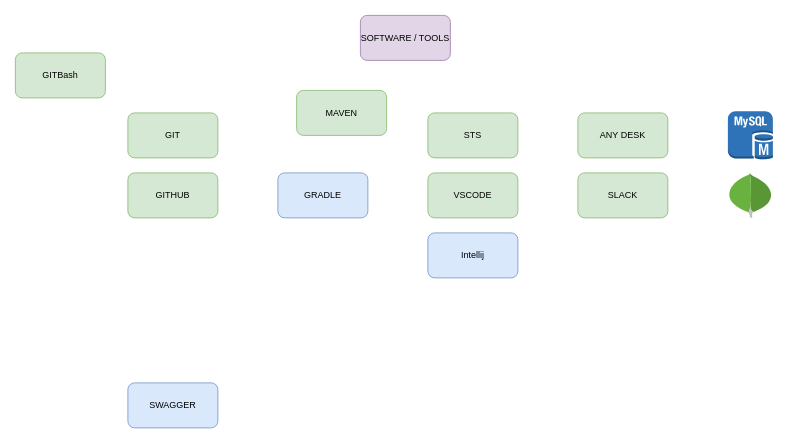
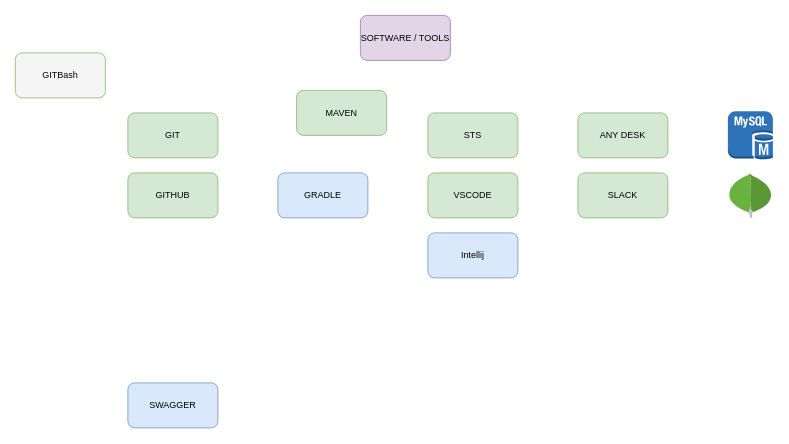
node "GITBash": fillcolor #d5e8d4 -> #f5f5f5
